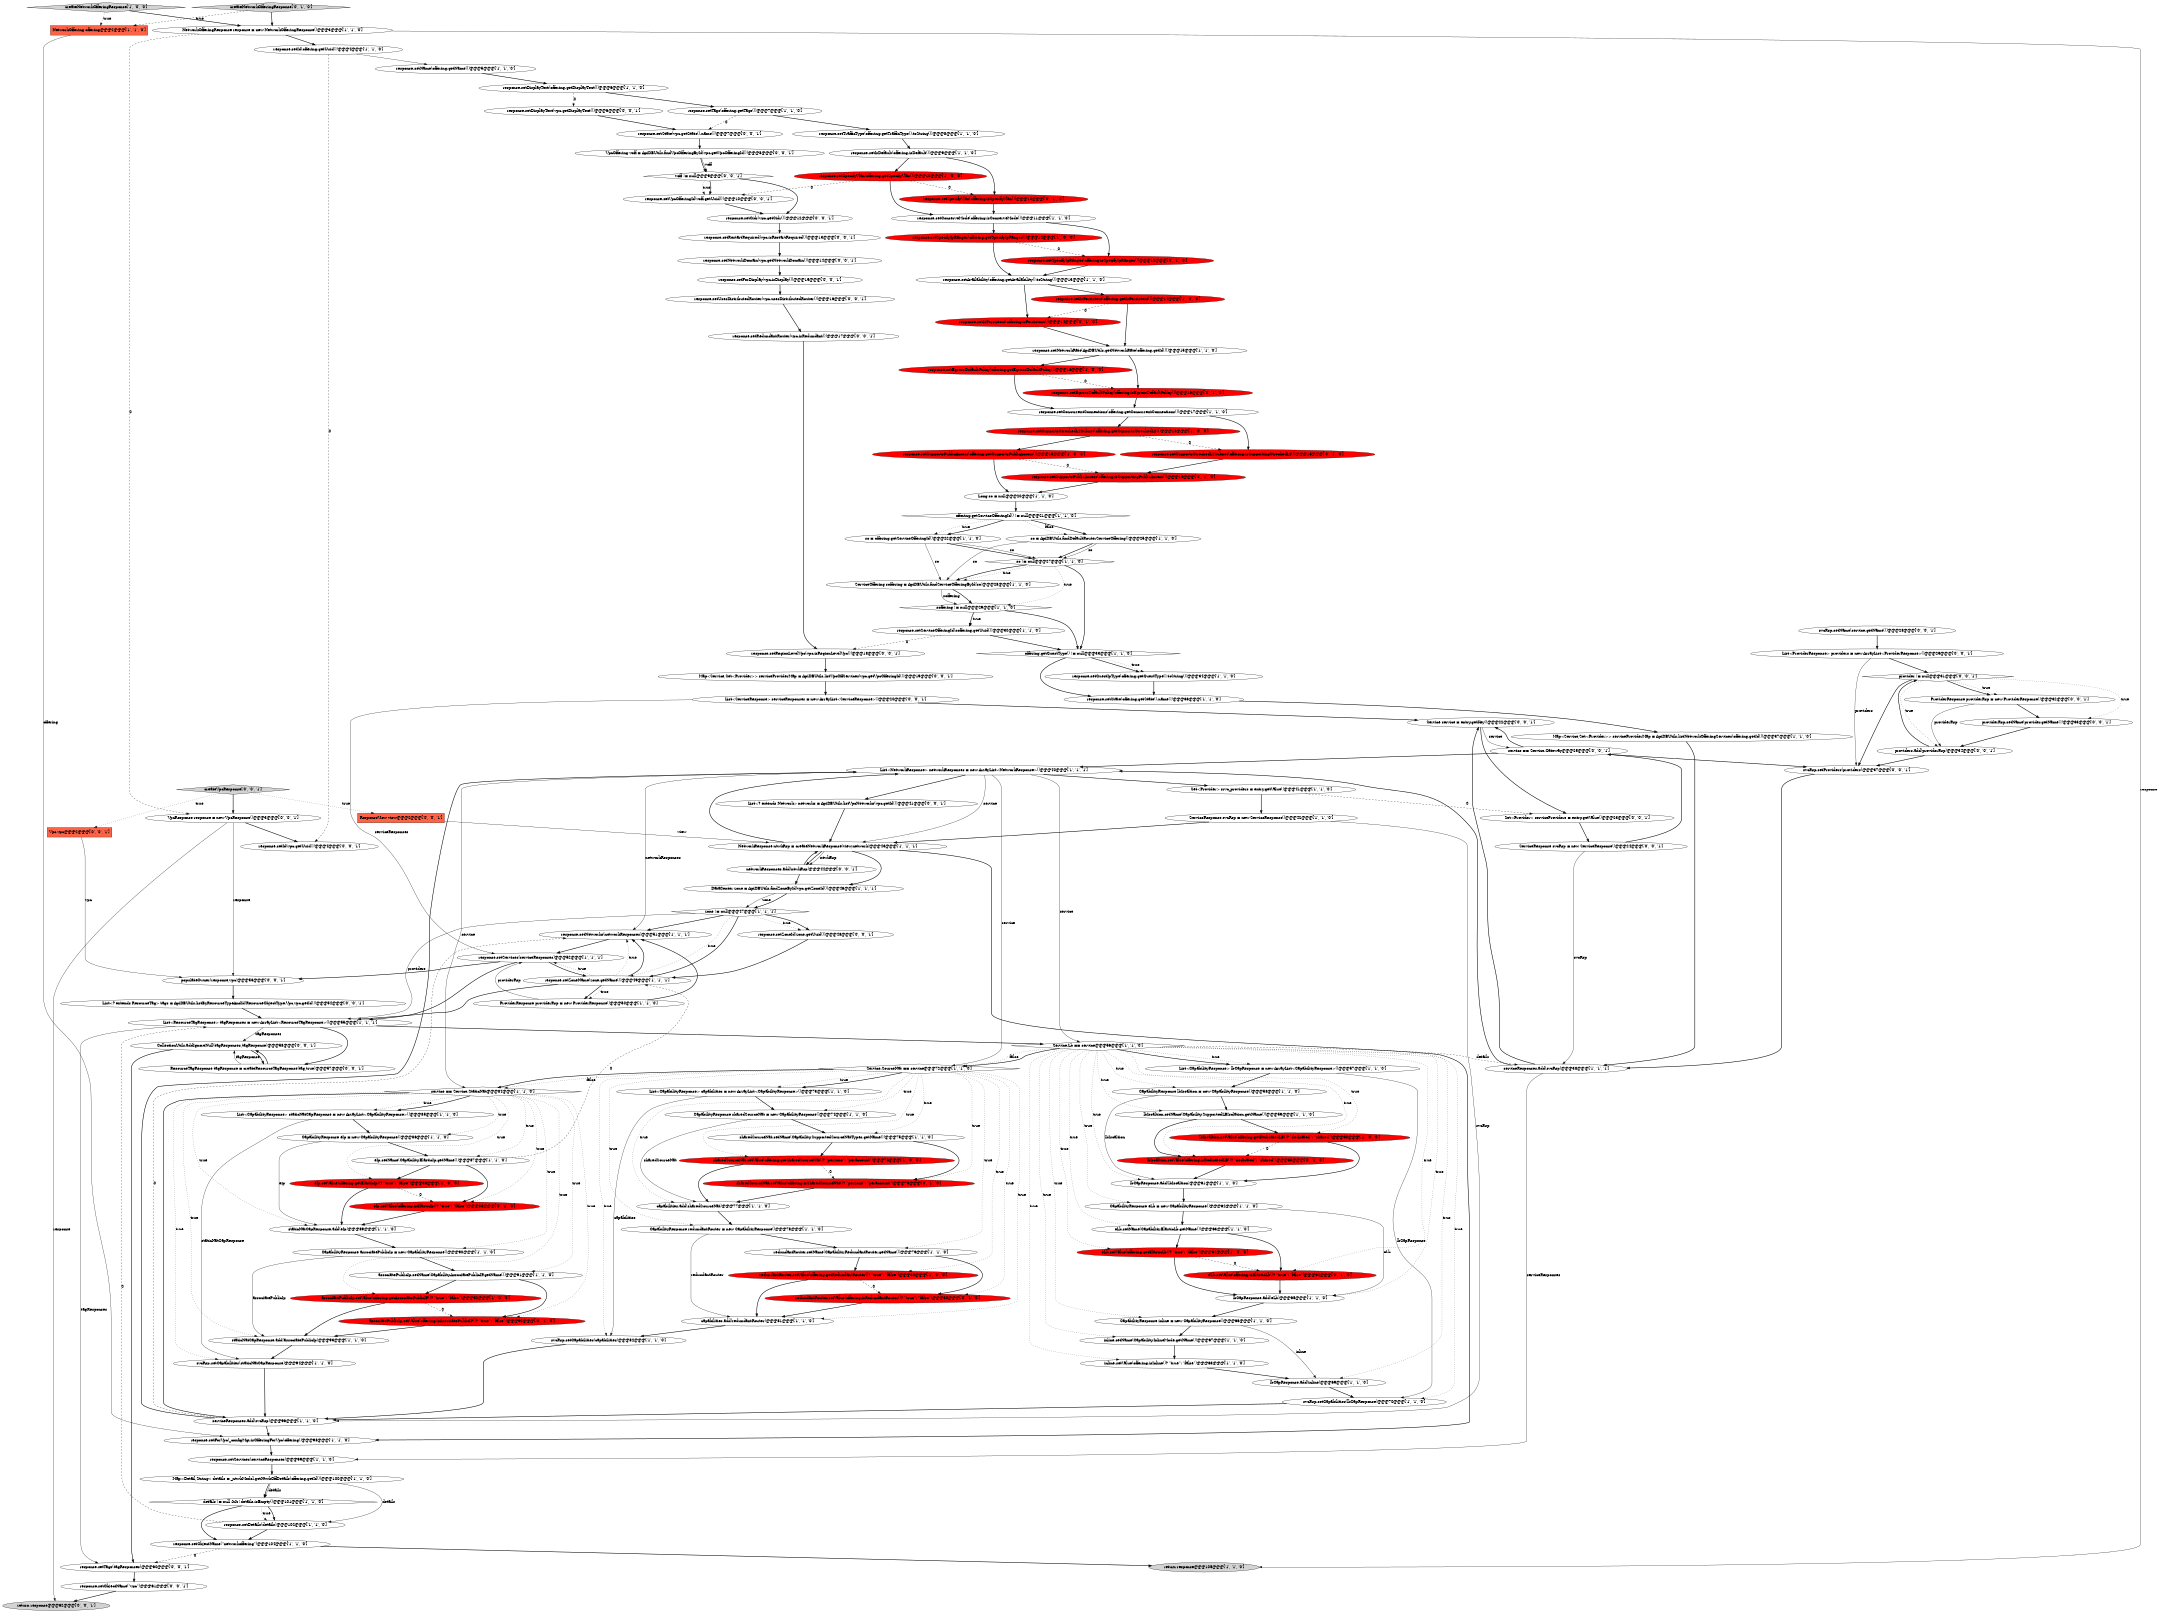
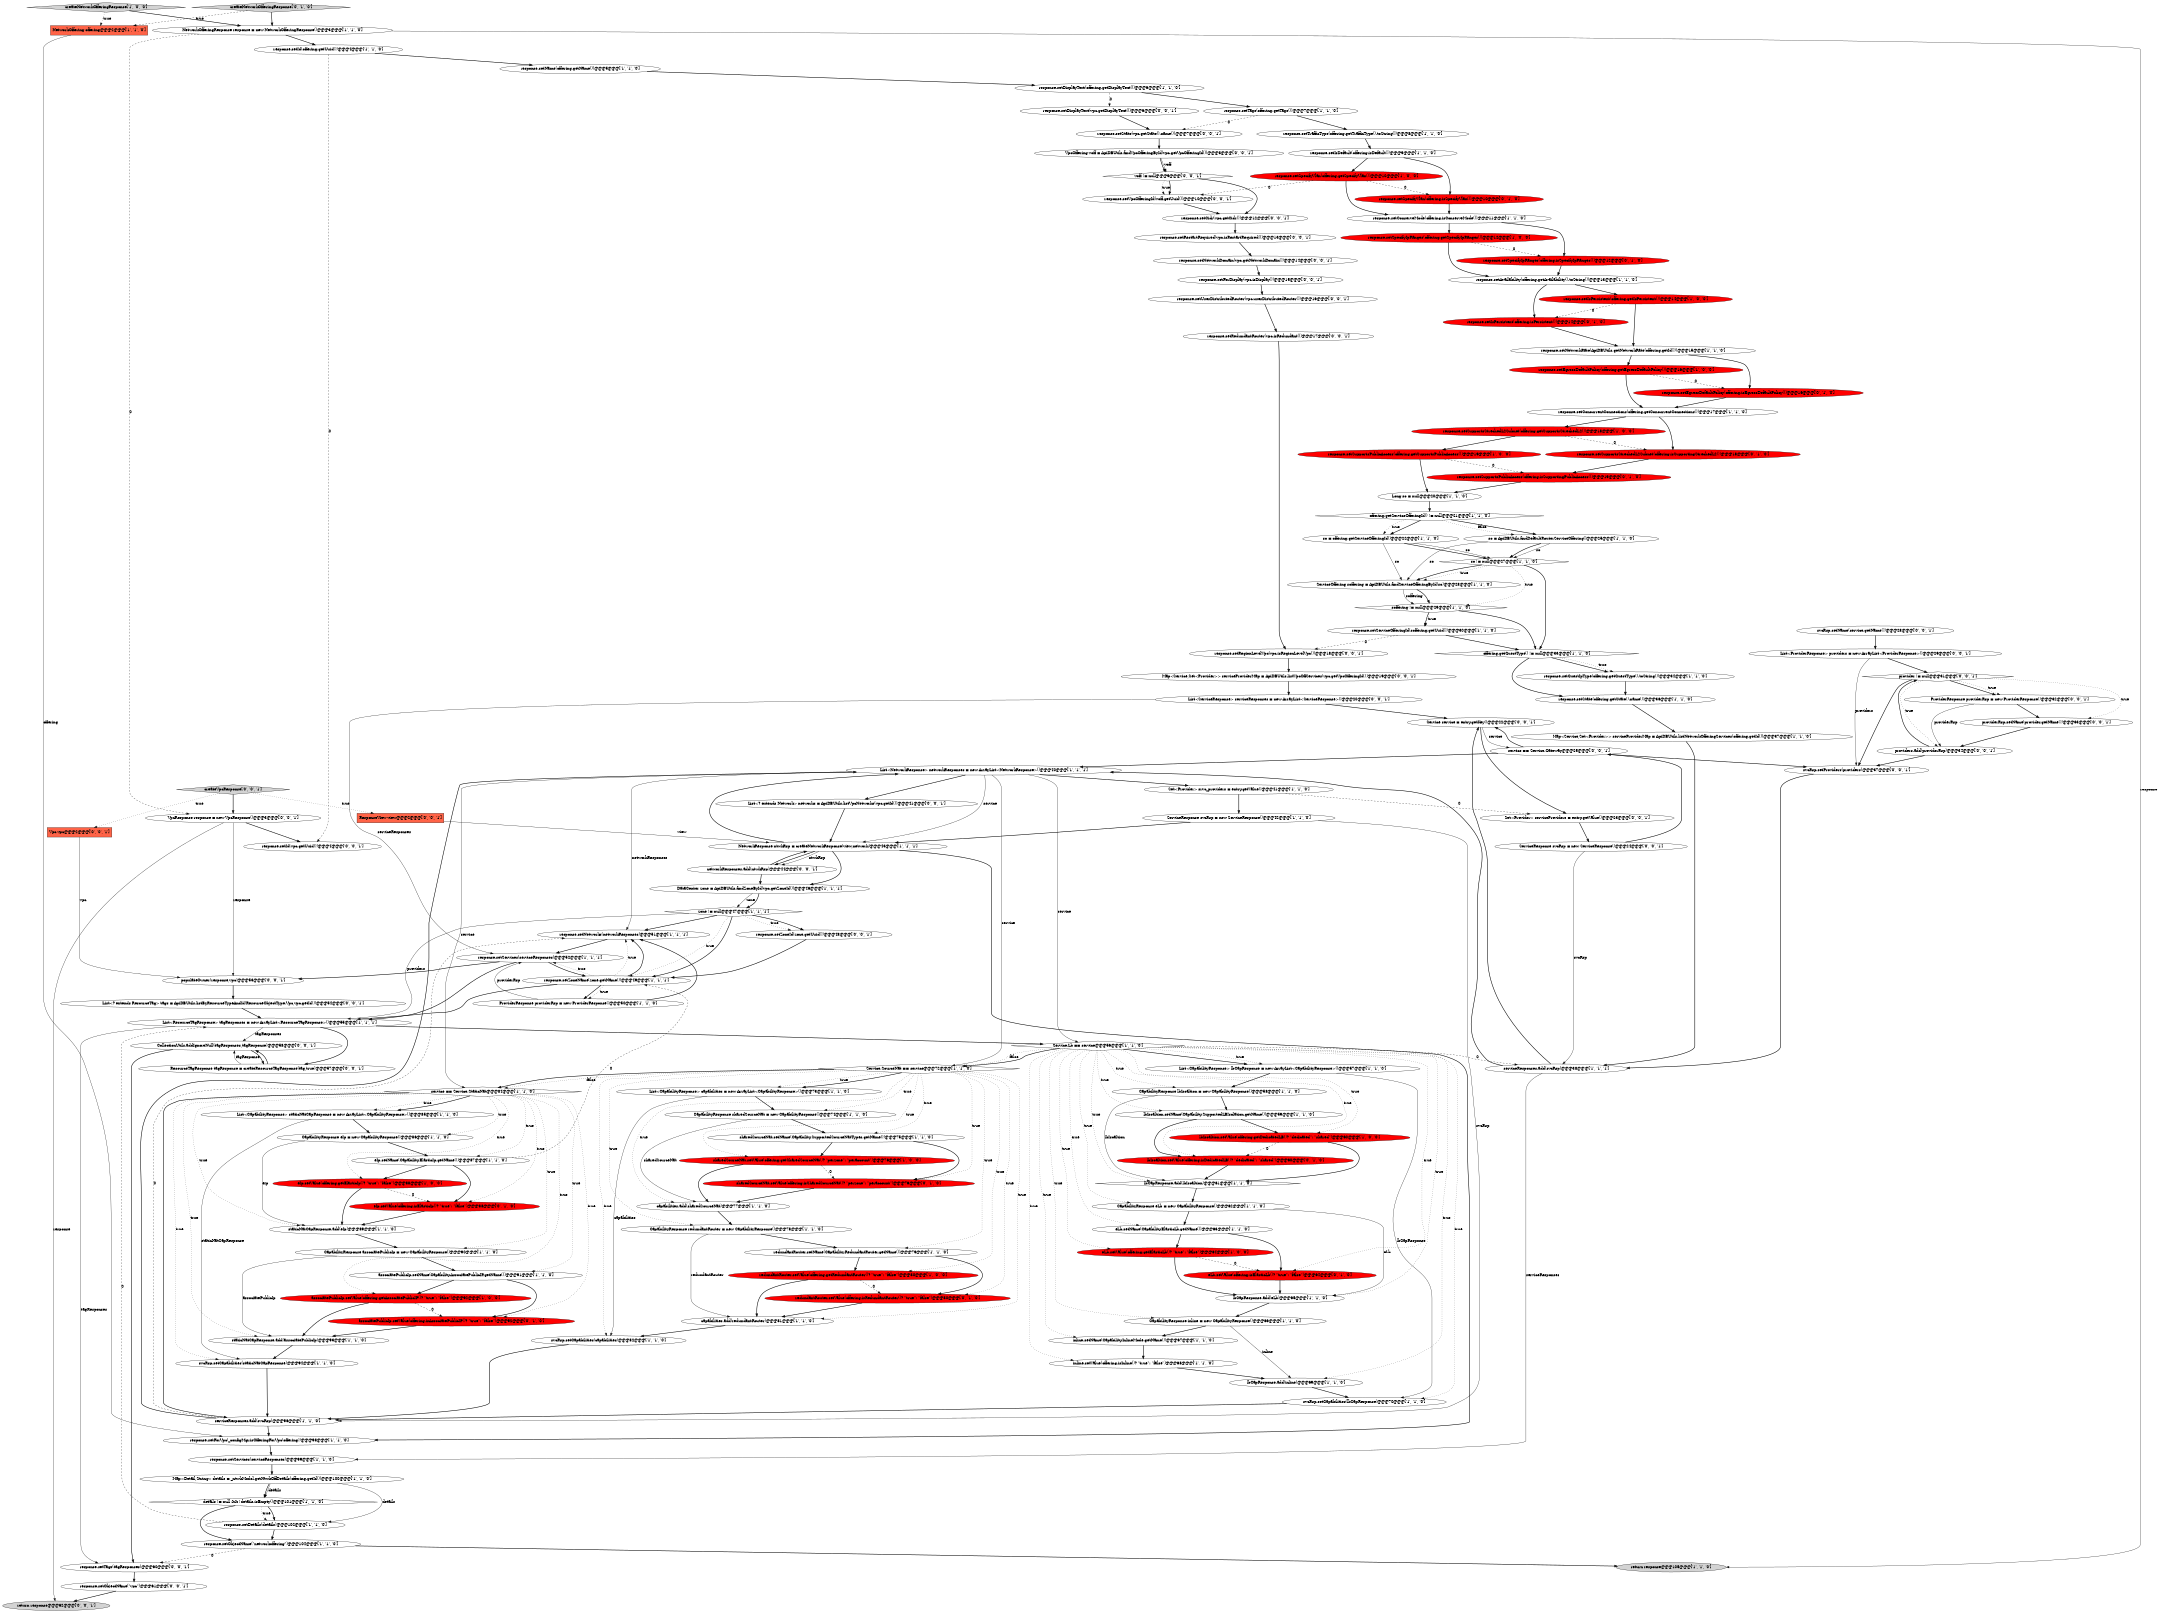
edge "response.setId(offering.getUuid())@@@4@@@['1', '1', '0']" -> "response.setName(offering.getName())@@@5@@@['1', '1', '0']": style solid -> bold
edge "Service.Lb == service@@@56@@@['1', '1', '0']" -> "serviceResponses.add(svcRsp)@@@38@@@['1', '1', '1']": label "details" -> "0"
node "lbCapResponse.add(lbIsoaltion)@@@61@@@['1', '1', '0']": shape ellipse -> diamond
